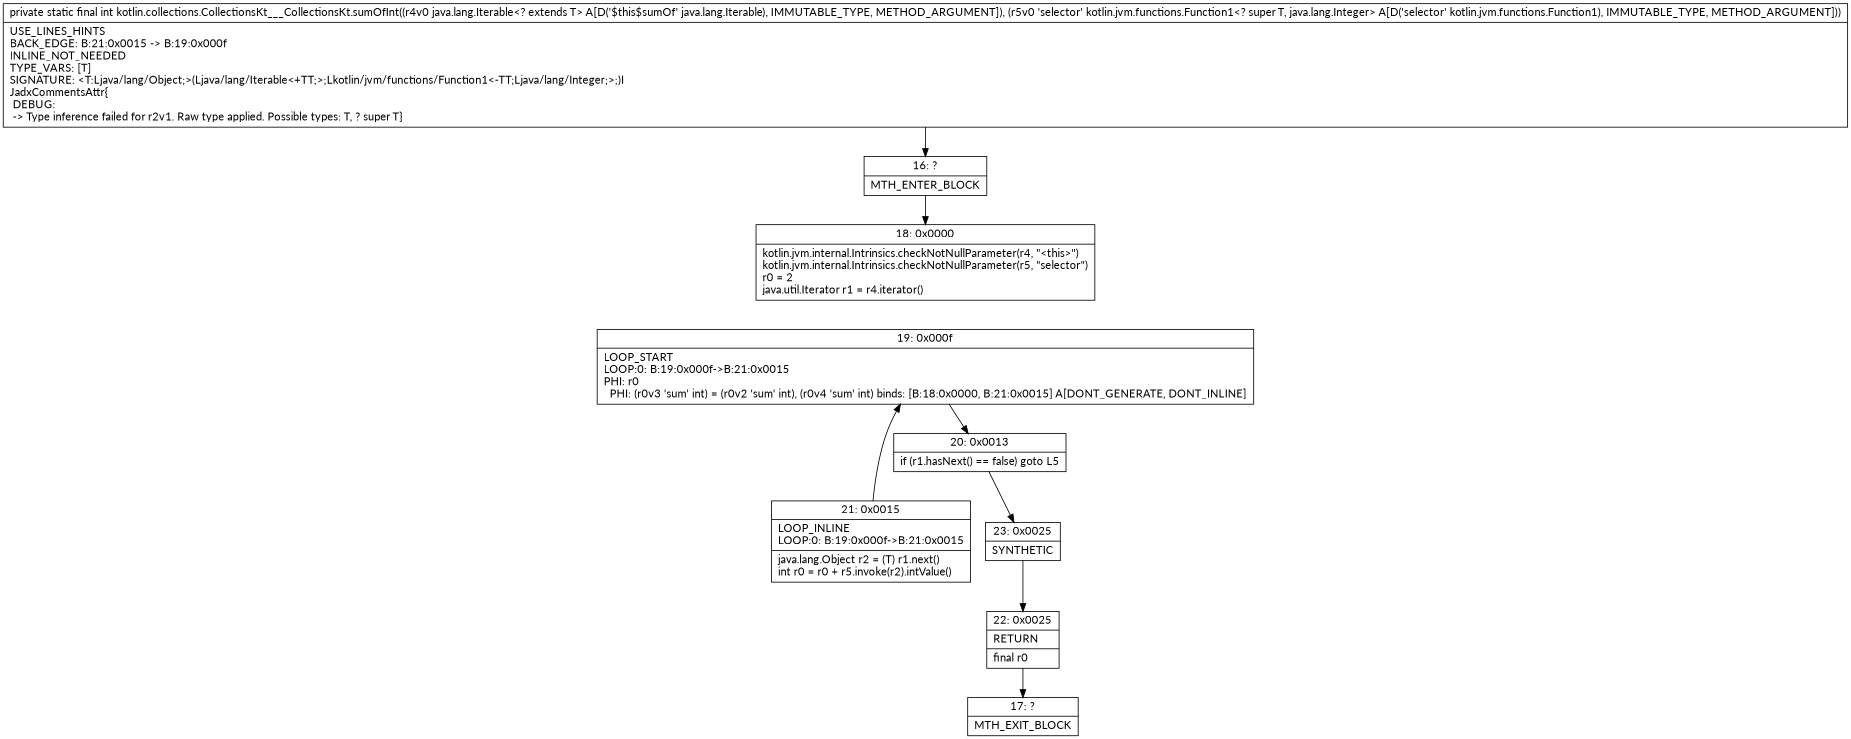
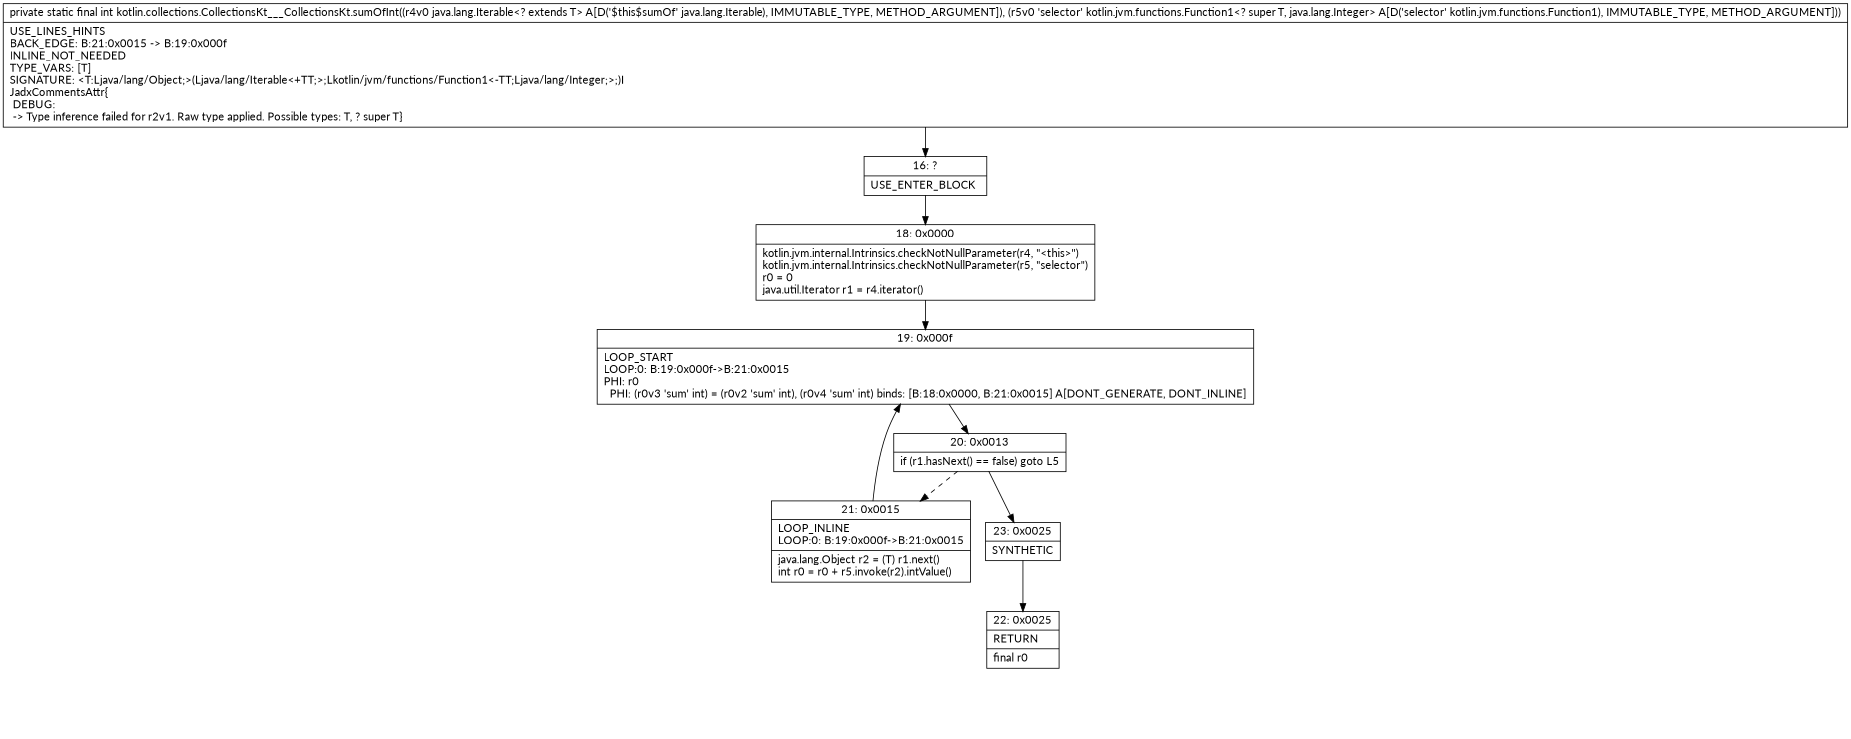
node "16: ?": text "MTH_ENTER_BLOCK" -> "USE_ENTER_BLOCK"
node "18: 0x0000": text "r0 = 2" -> "r0 = 0"
edge "18: 0x0000" -> "19: 0x000f": added
edge "20: 0x0013" -> "21: 0x0015": added
node "17: ?": removed
